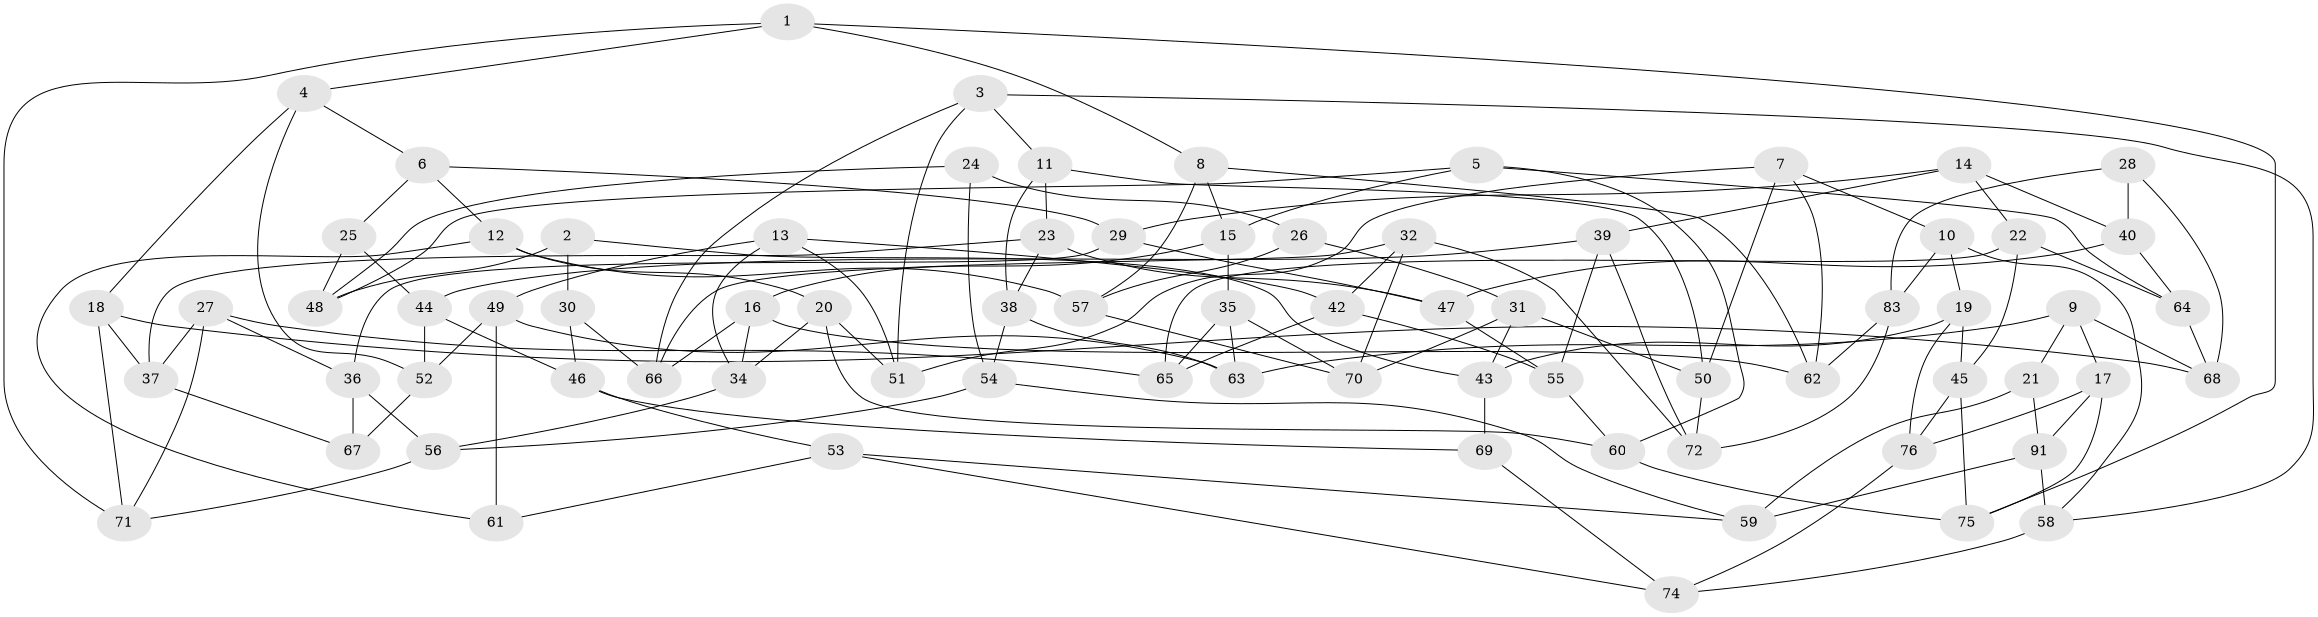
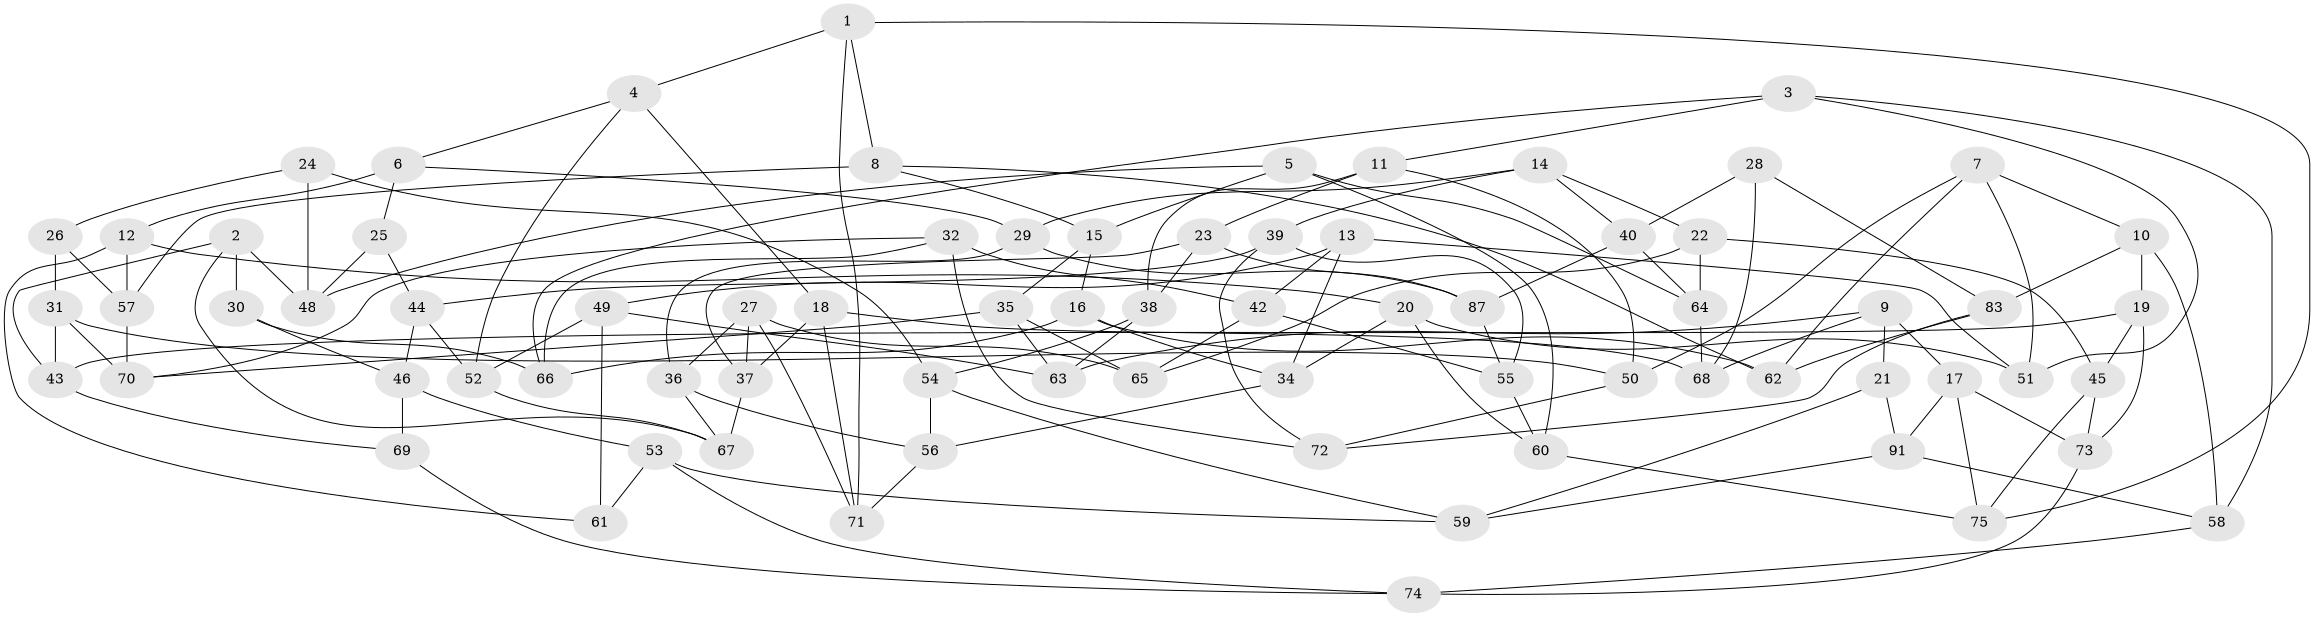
node "47": label "47" -> "87"
edge "2" -- "67": added
node "76": label "76" -> "73"
